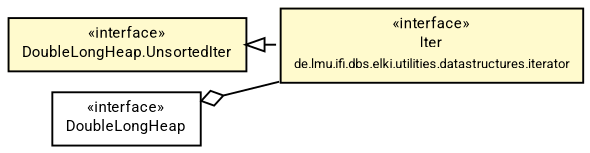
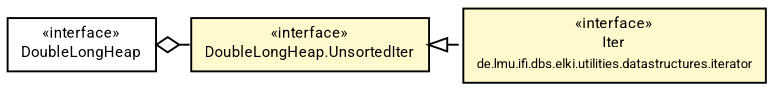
edge "Iter" -> "DoubleLongHeap": now "DoubleLongHeap.UnsortedIter" -> "DoubleLongHeap"
